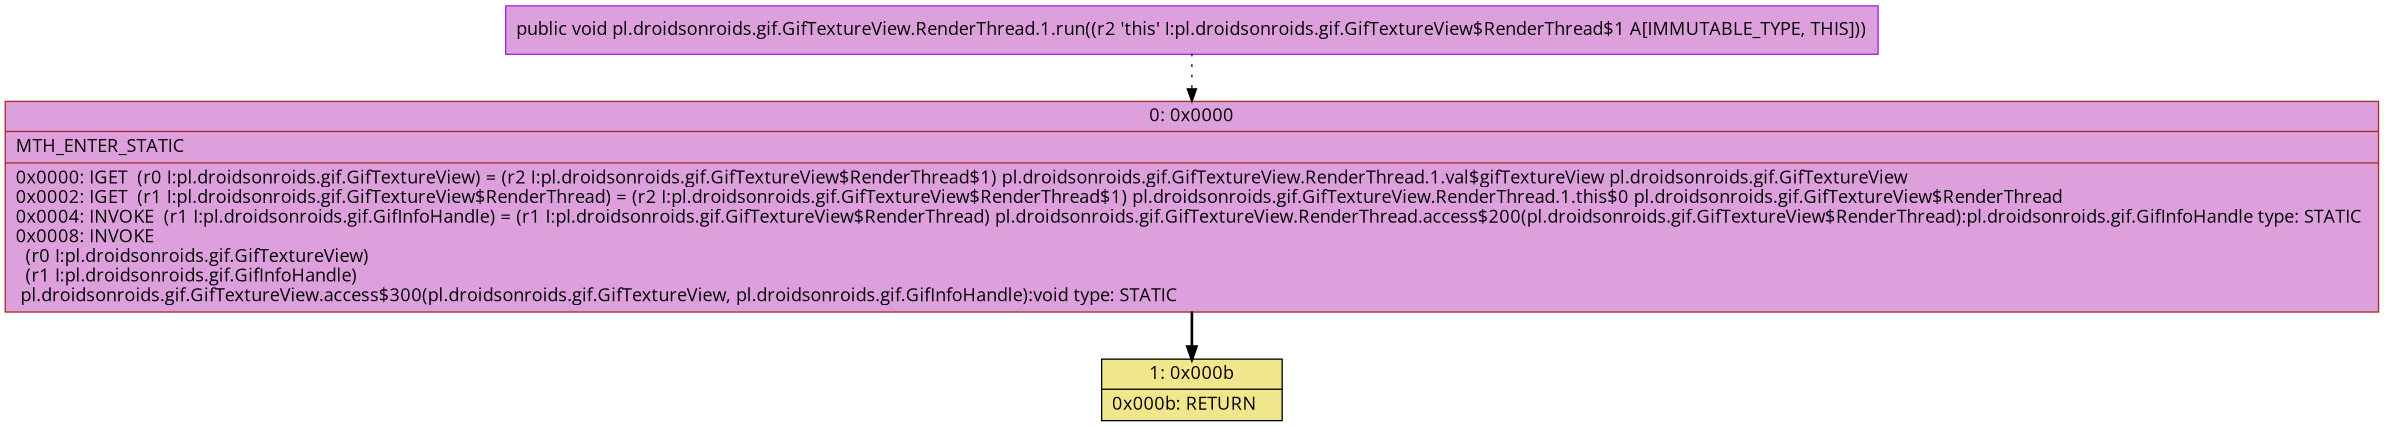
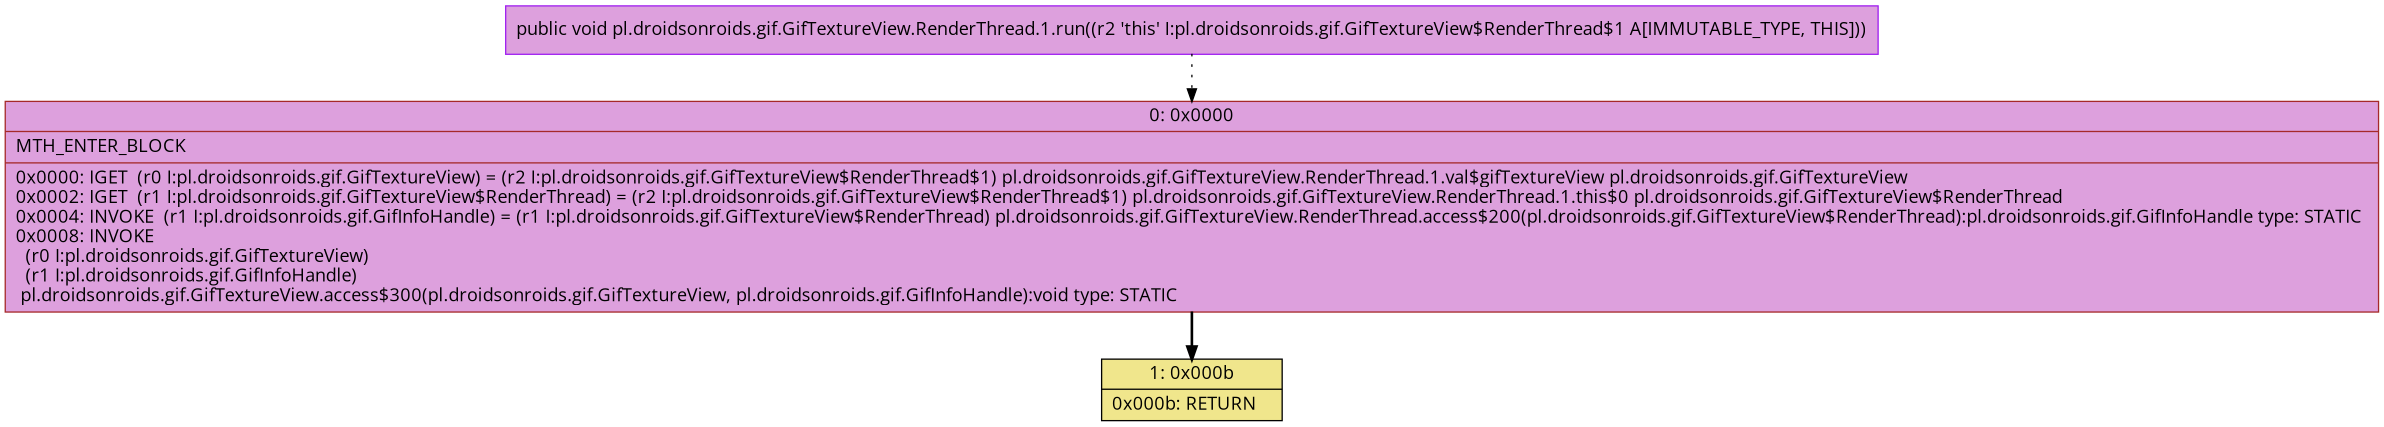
node "0: 0x0000": text "MTH_ENTER_STATIC" -> "MTH_ENTER_BLOCK"
